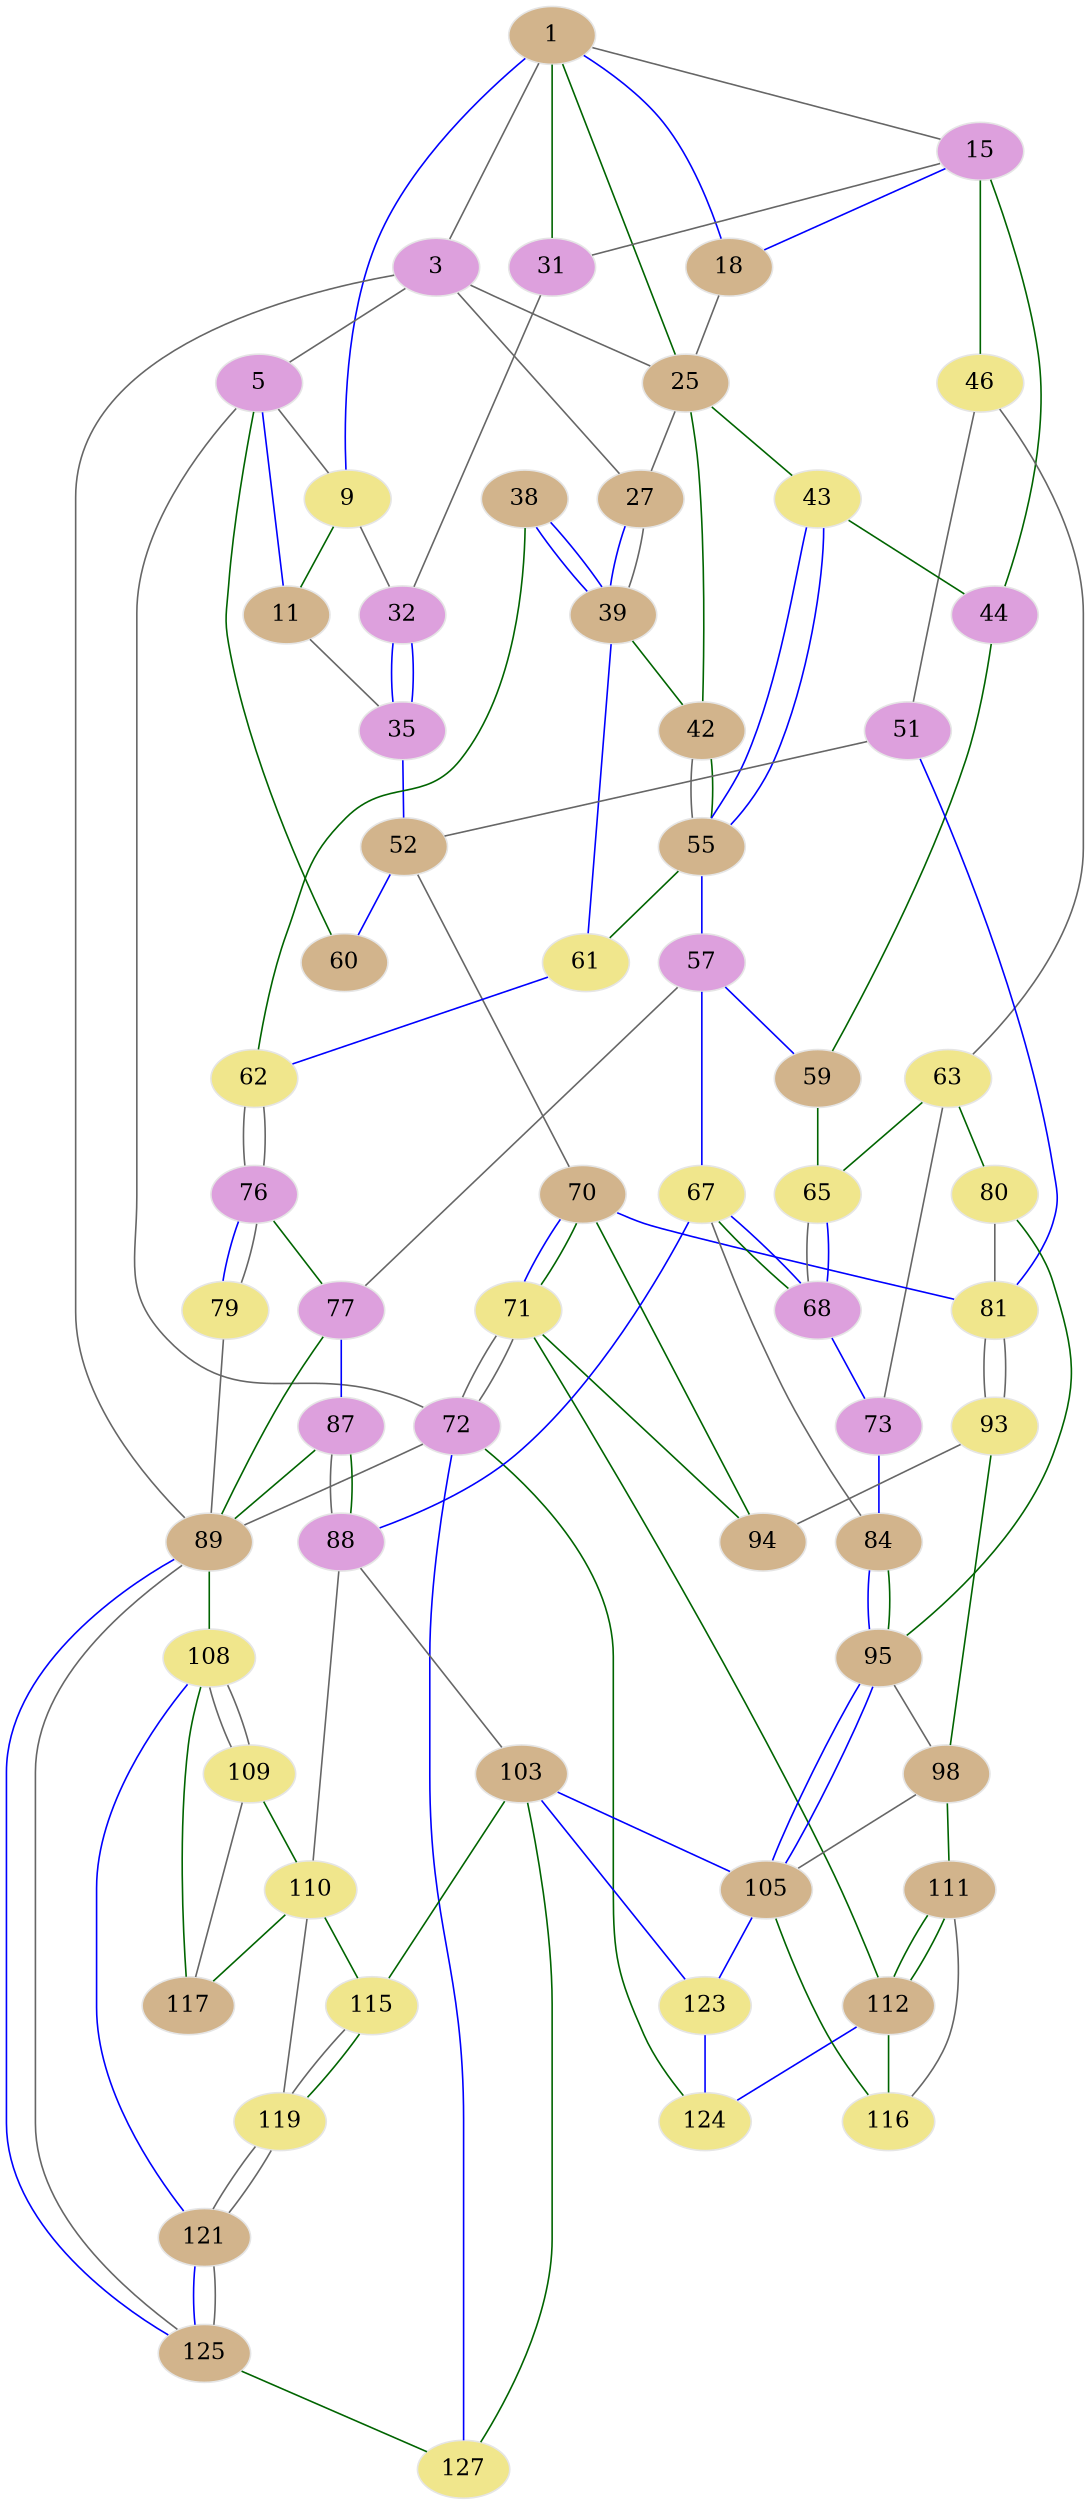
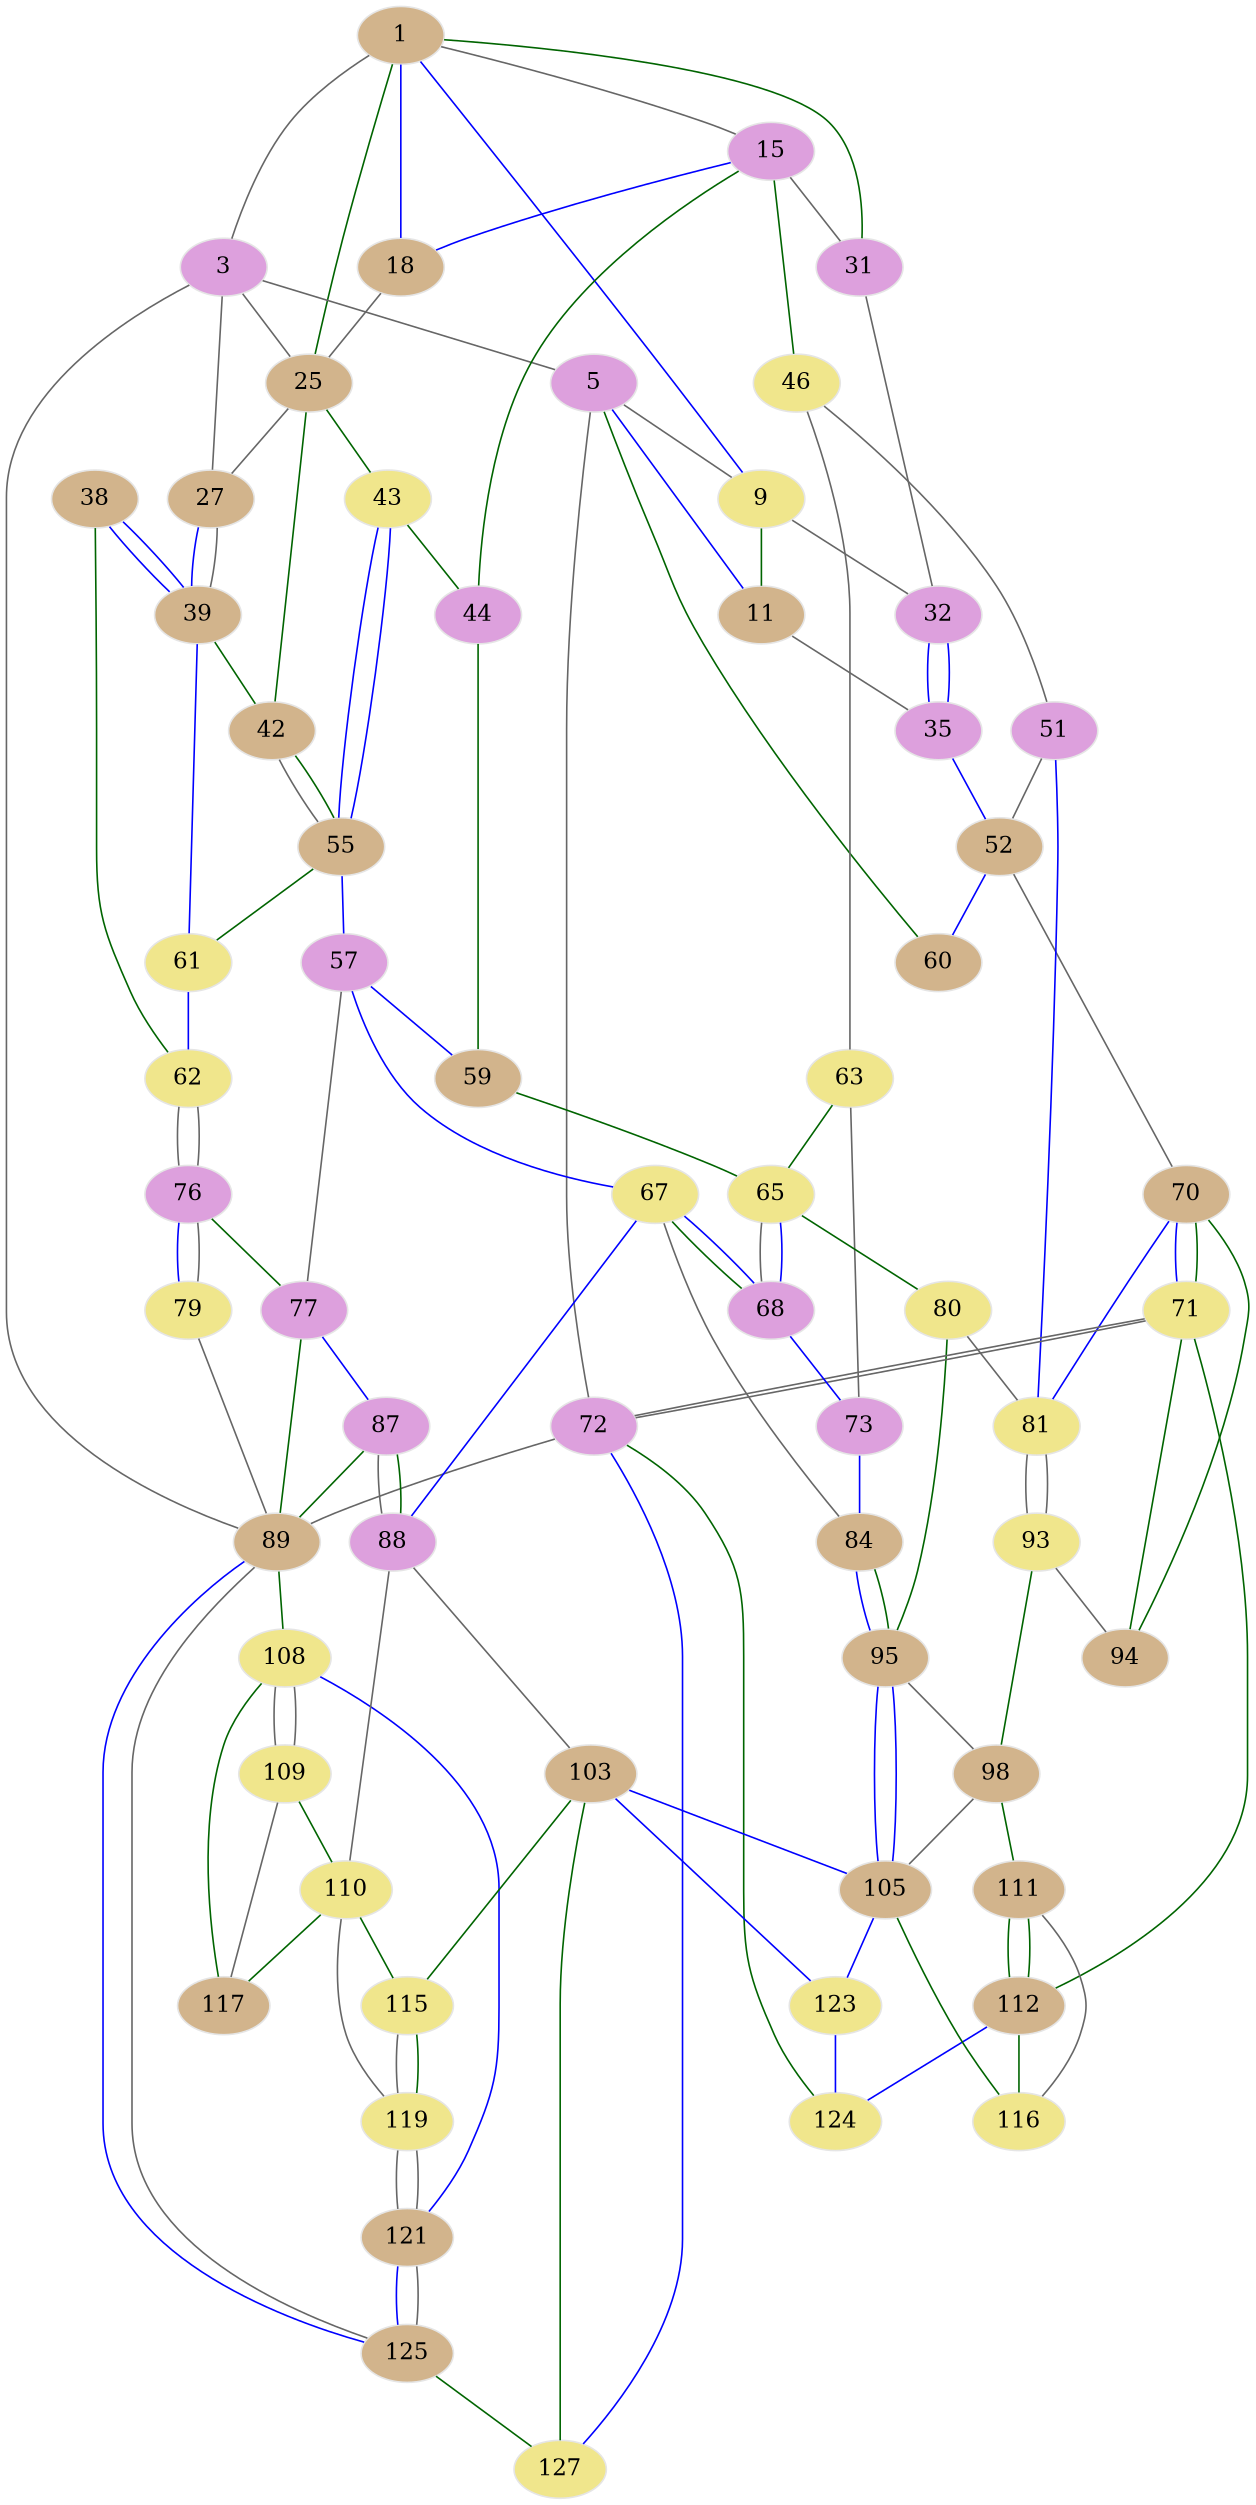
edge "63" -- "80": now "65" -- "80"
